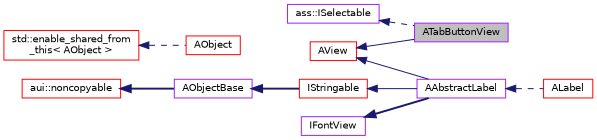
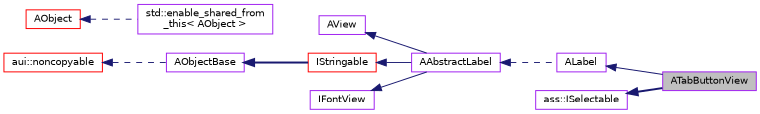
edge "ATabButtonView" -> "ass::ISelectable": style dashed -> bold
edge "ATabButtonView" -> "AView": now "ATabButtonView" -> "ALabel"
node "std::enable_shared_from _this< AObject >": color red -> purple
edge "AObject" -> "std::enable_shared_from _this< AObject >": reversed
node "AView": color red -> purple
edge "AObjectBase" -> "aui::noncopyable": style bold -> dashed
node "ALabel": color red -> purple
edge "AAbstractLabel" -> "IFontView": style bold -> solid
